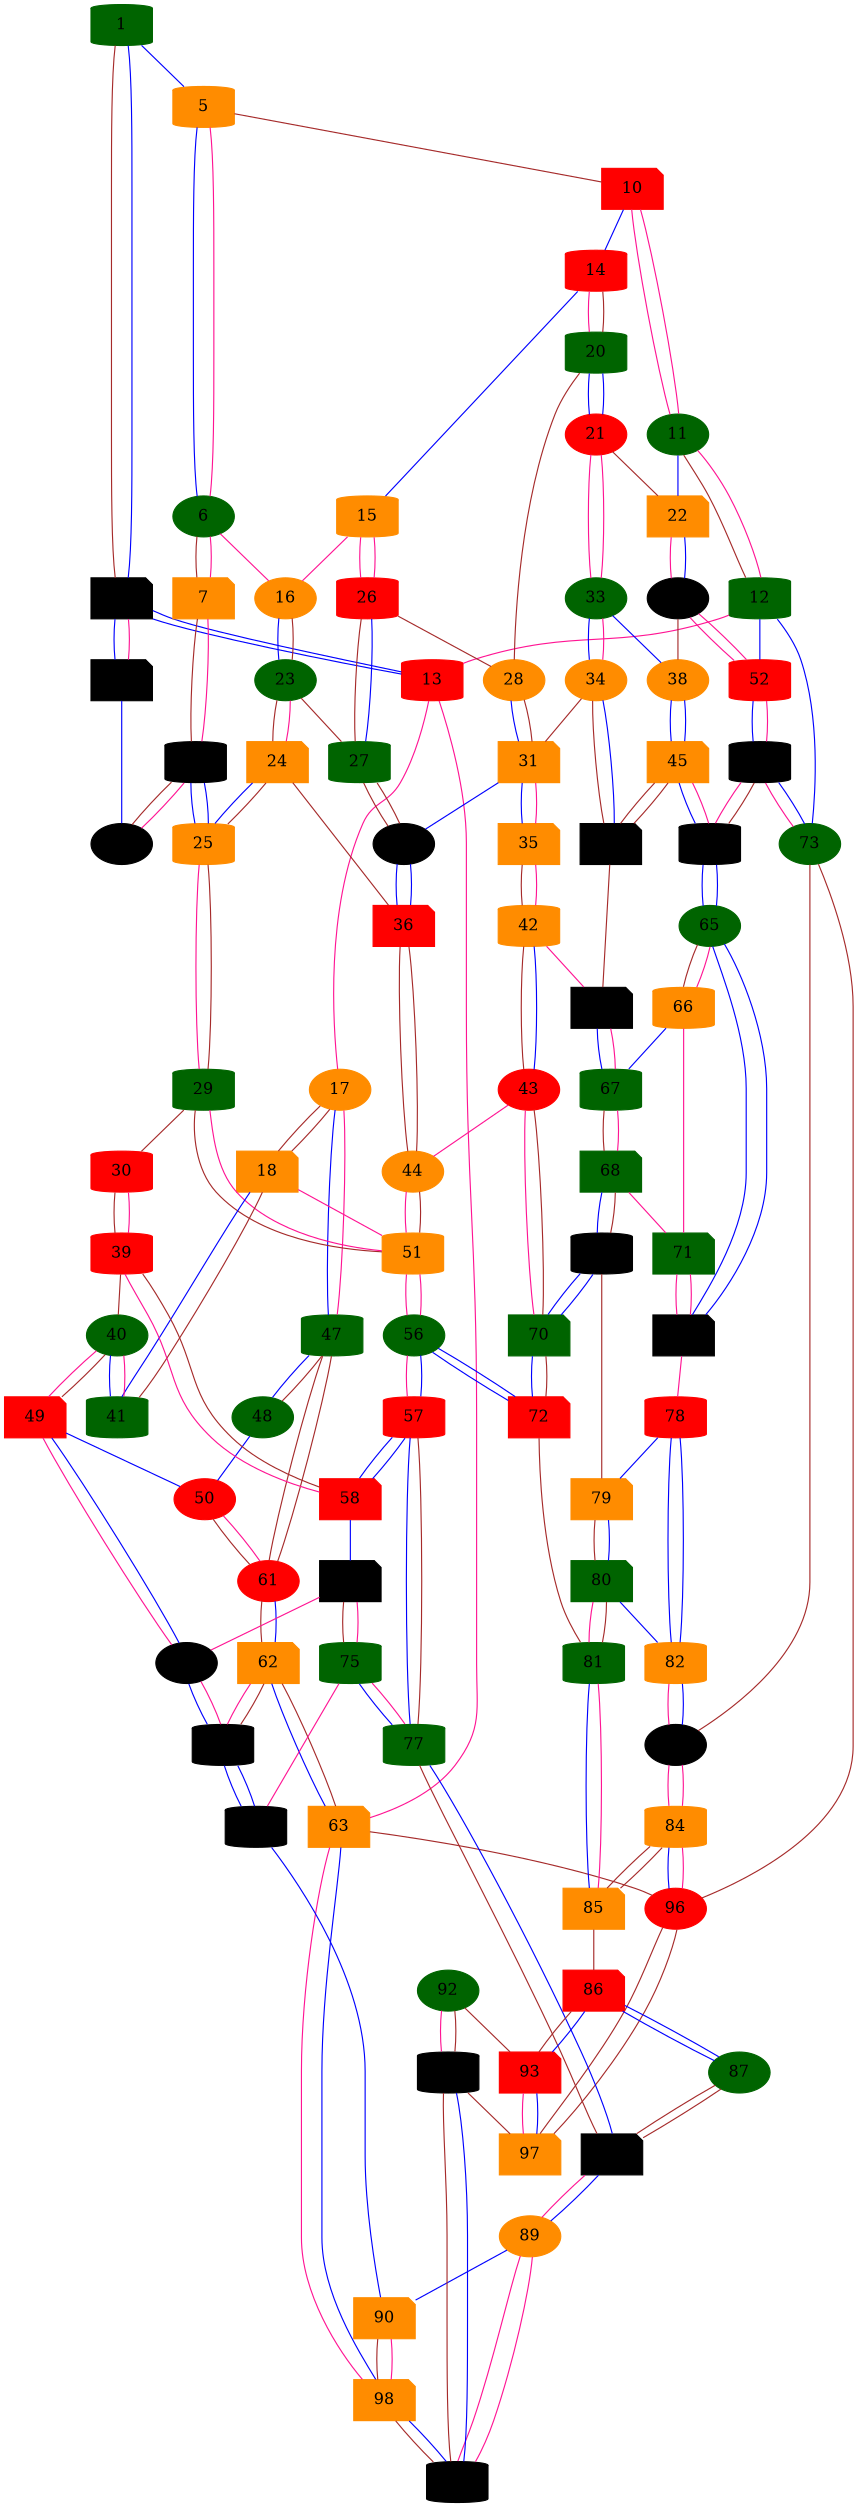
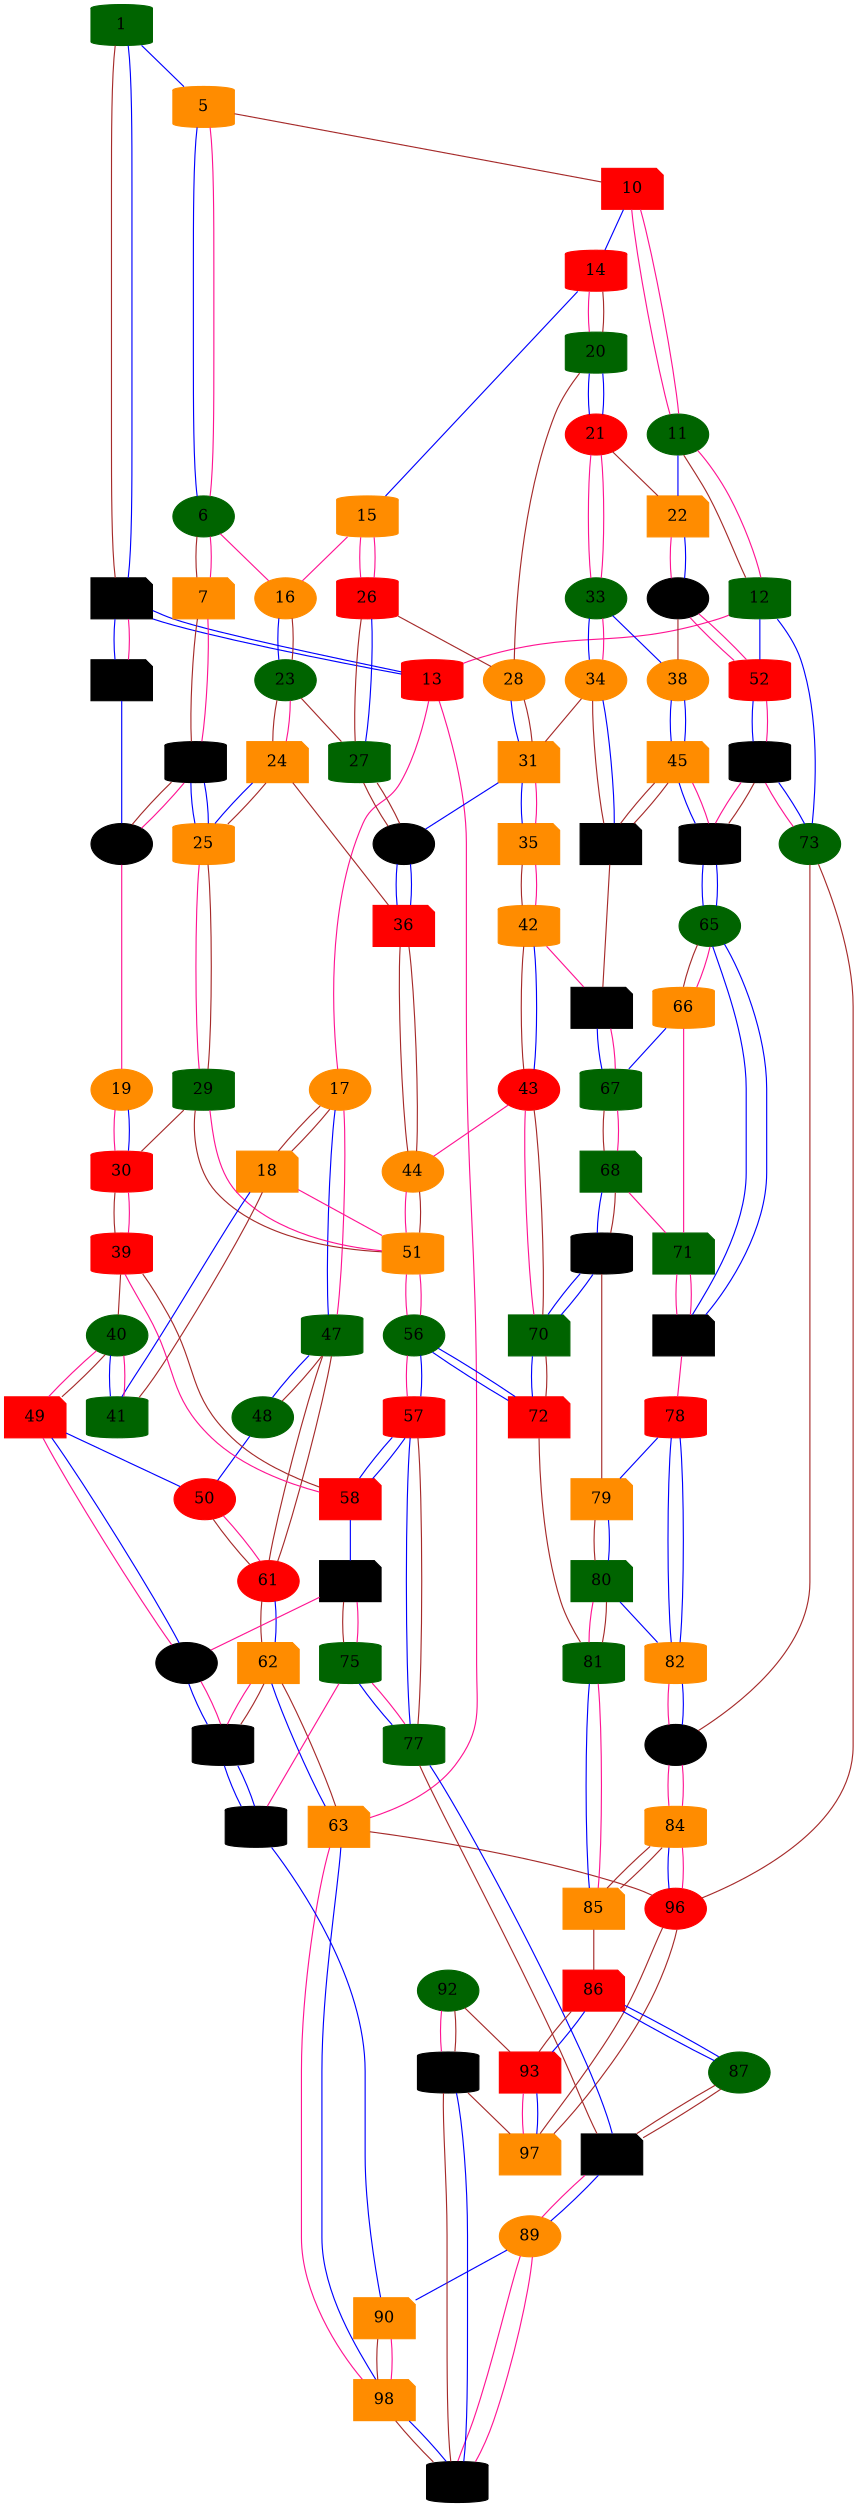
node "19": added
